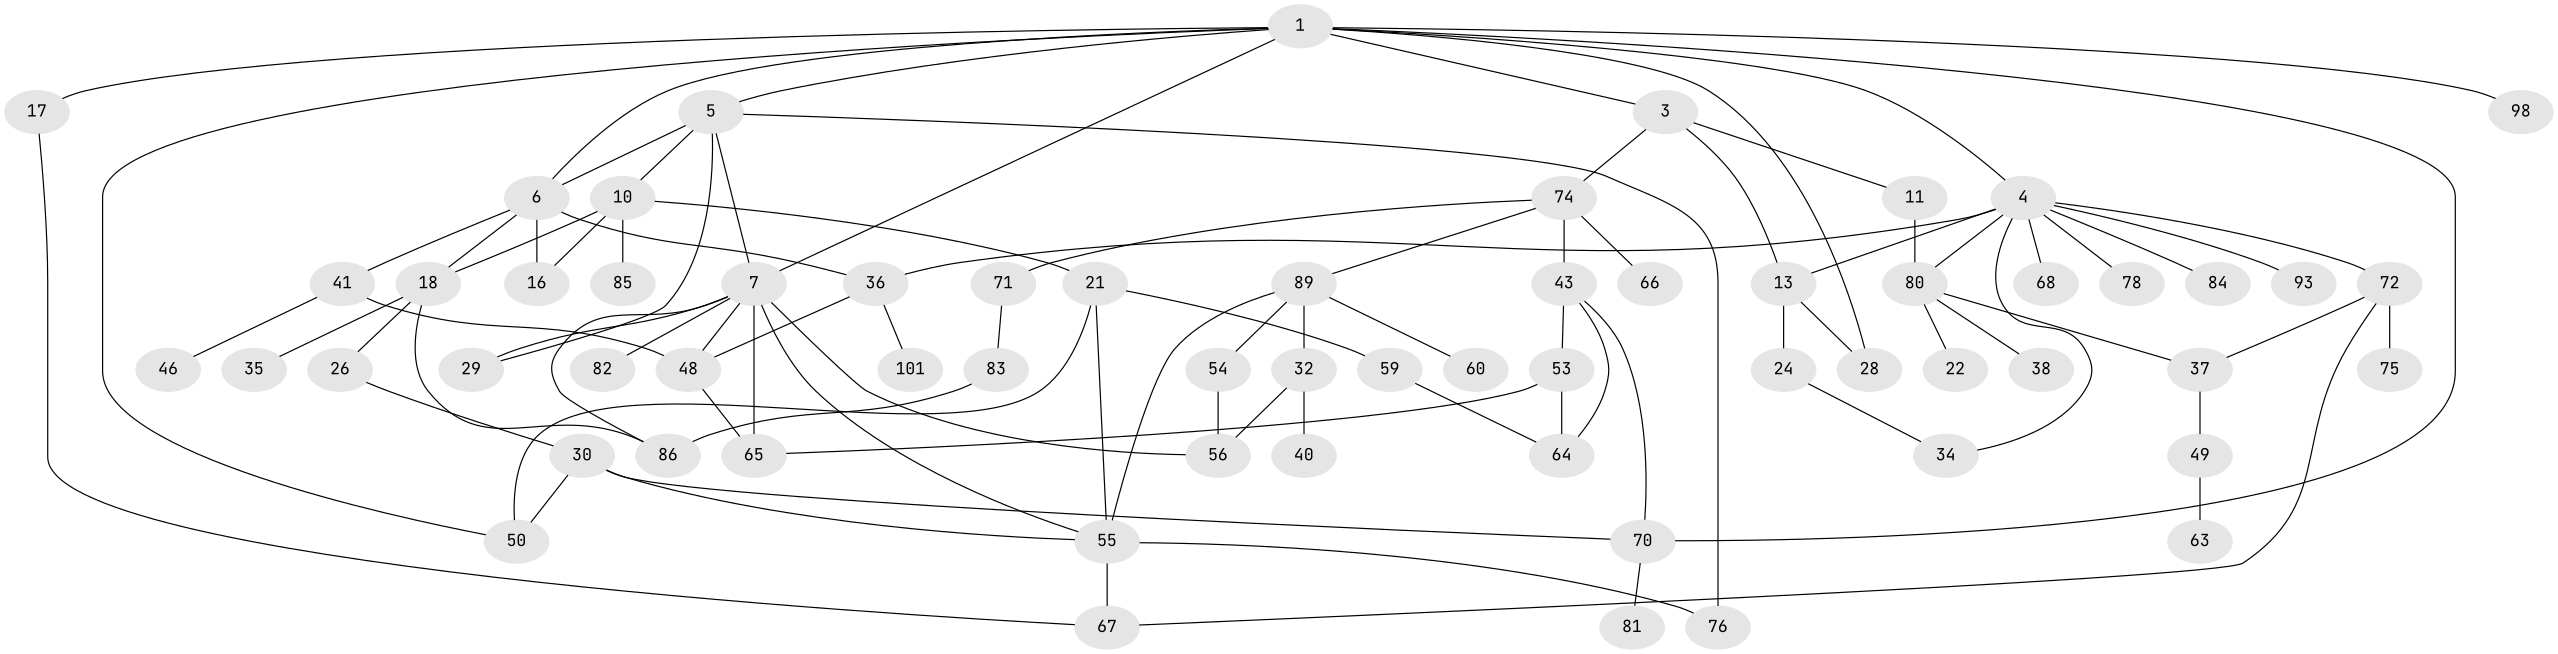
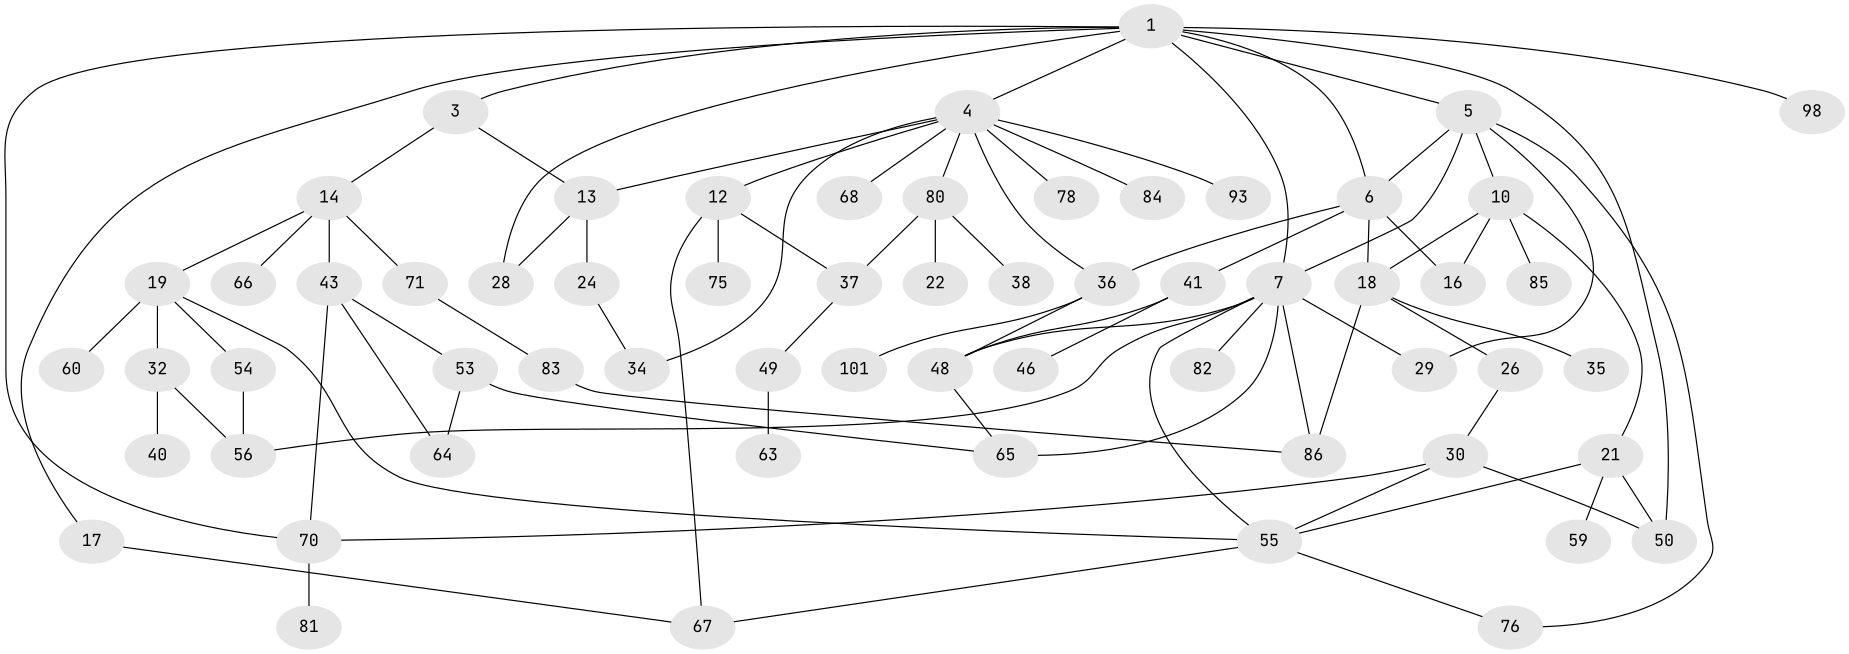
node "74": label "74" -> "14"
node "11": removed
node "89": label "89" -> "19"
node "72": label "72" -> "12"
edge "59" -- "64": removed
